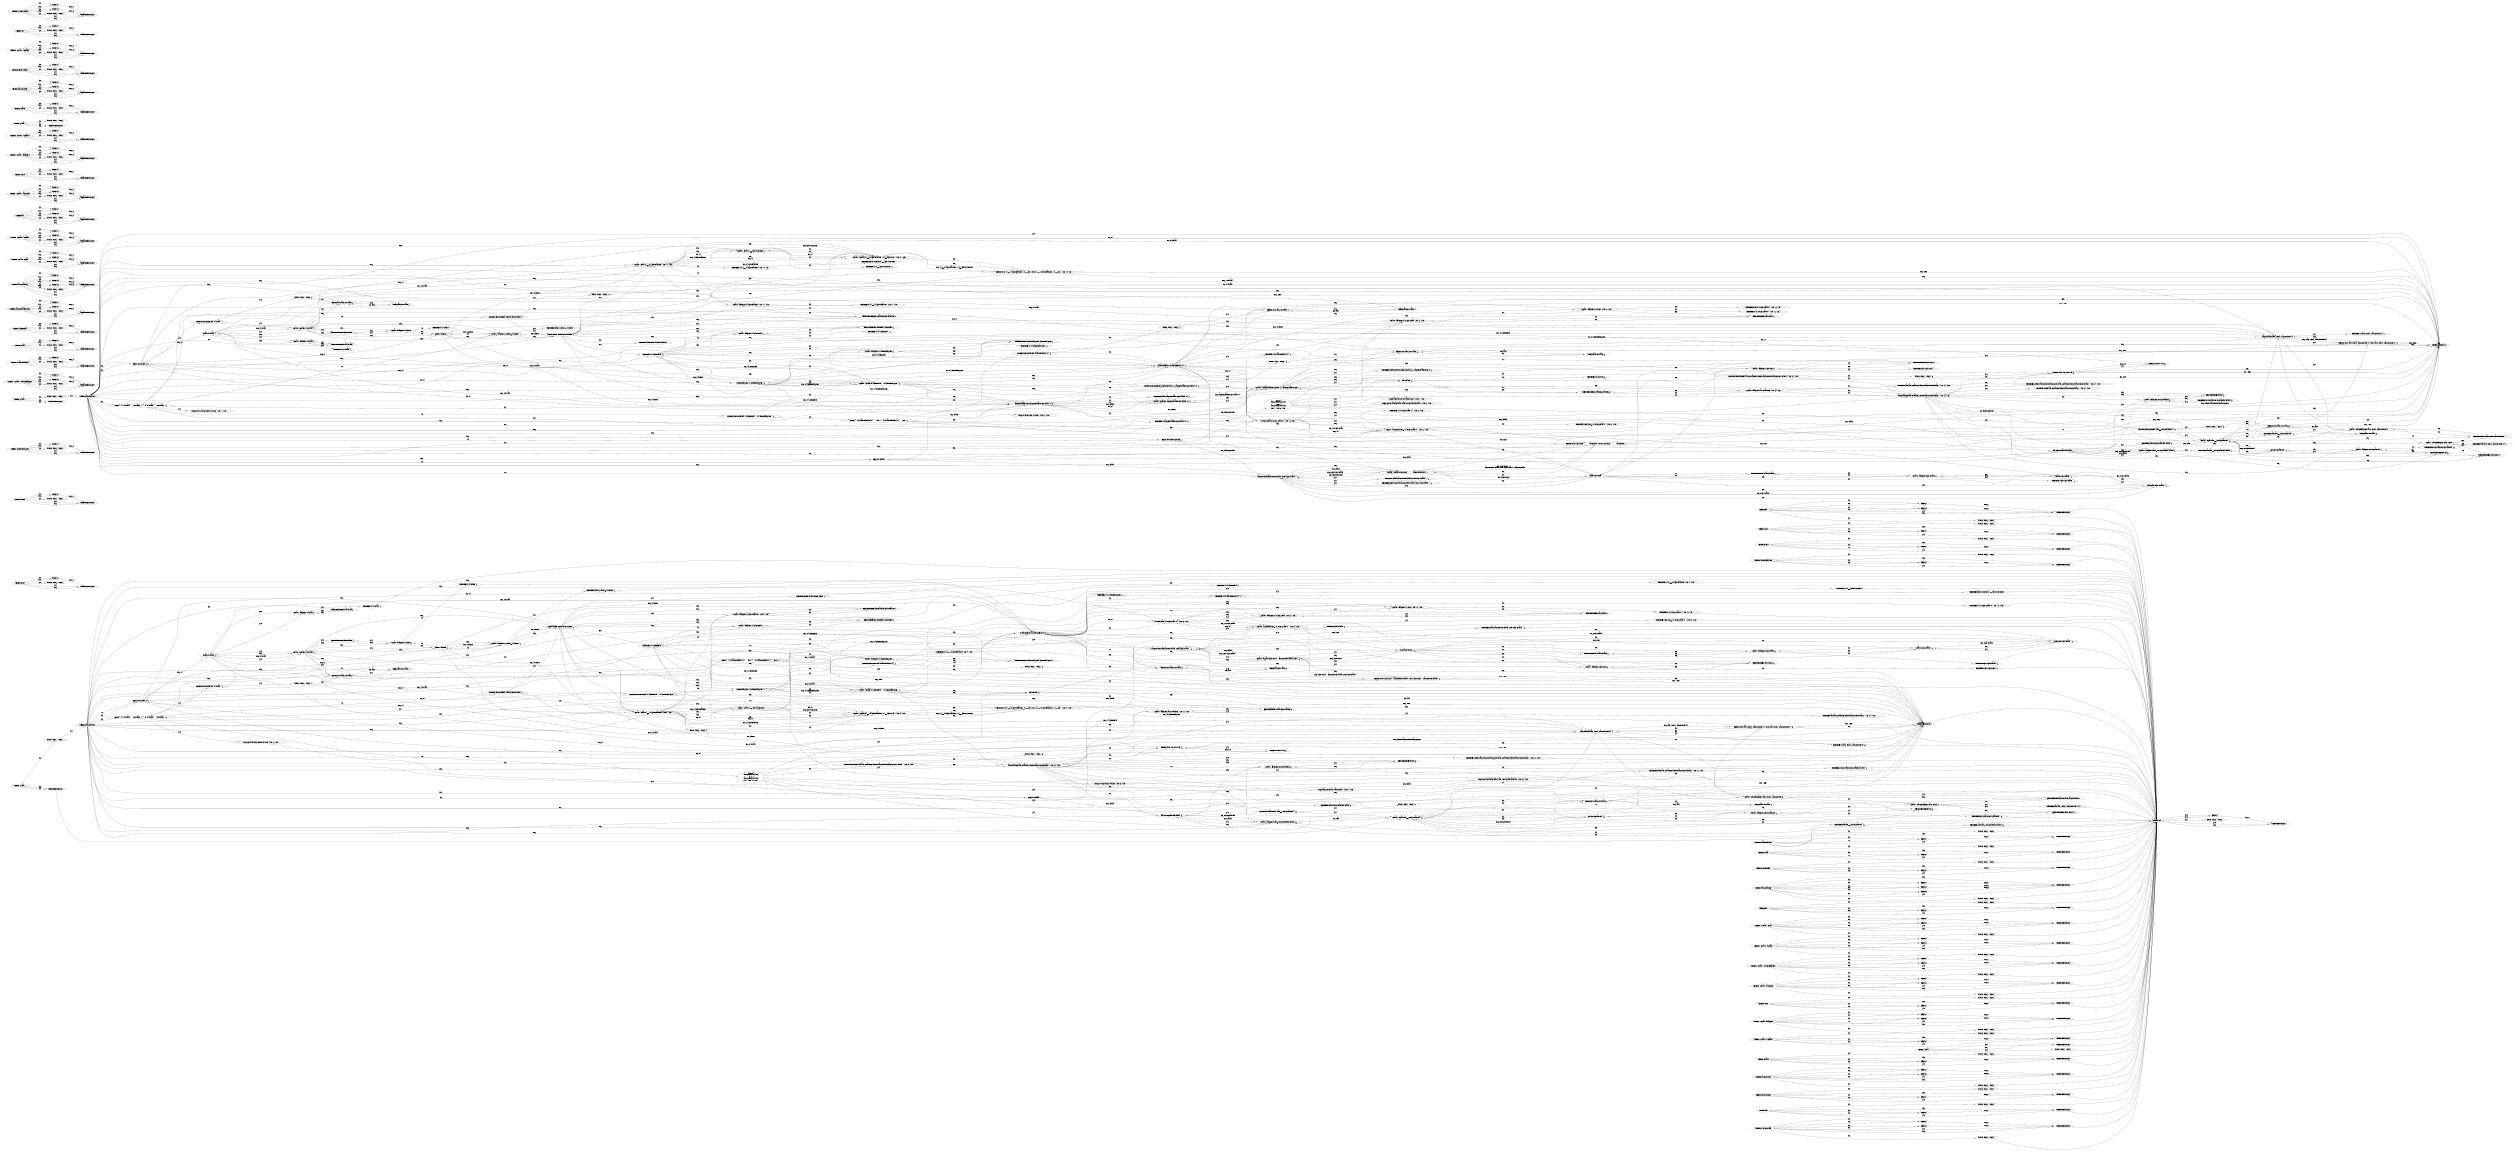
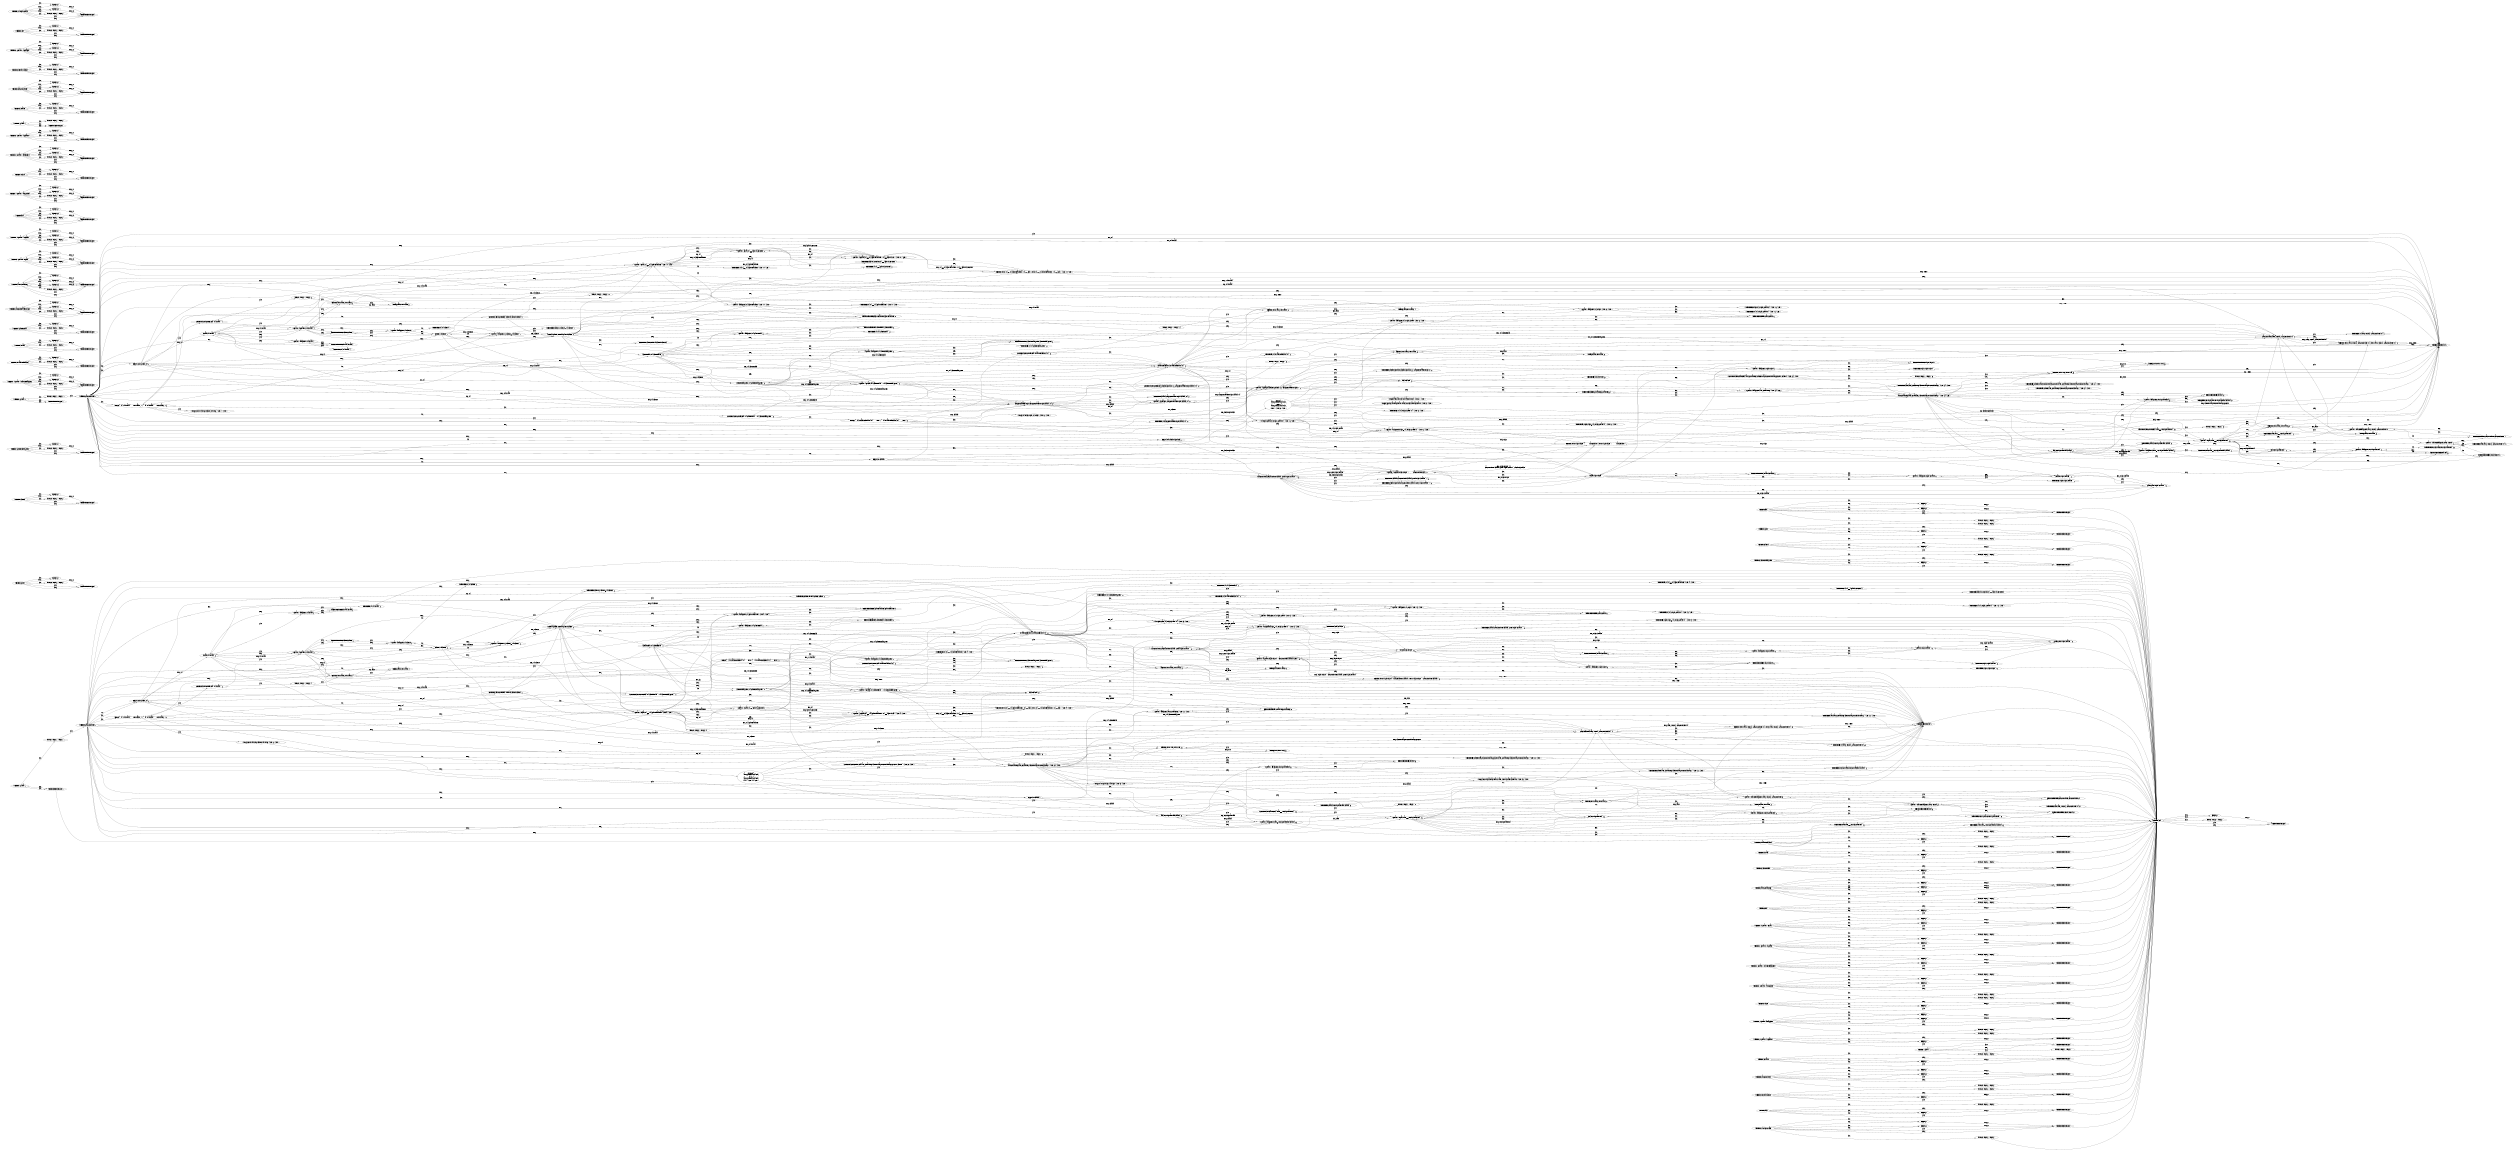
edge "<(<operator>.fieldAccess,url::kAboutBlankURL)<SUB>9</SUB>>" -> "<(<operator>.equals,url == url::kAboutBlankURL)<SUB>9</SUB>>": label "CFG: " -> "DDG: p3"
node "<(LOCAL,base.AutoLock lock: base.AutoLock)<SUB>20</SUB>>": removed
